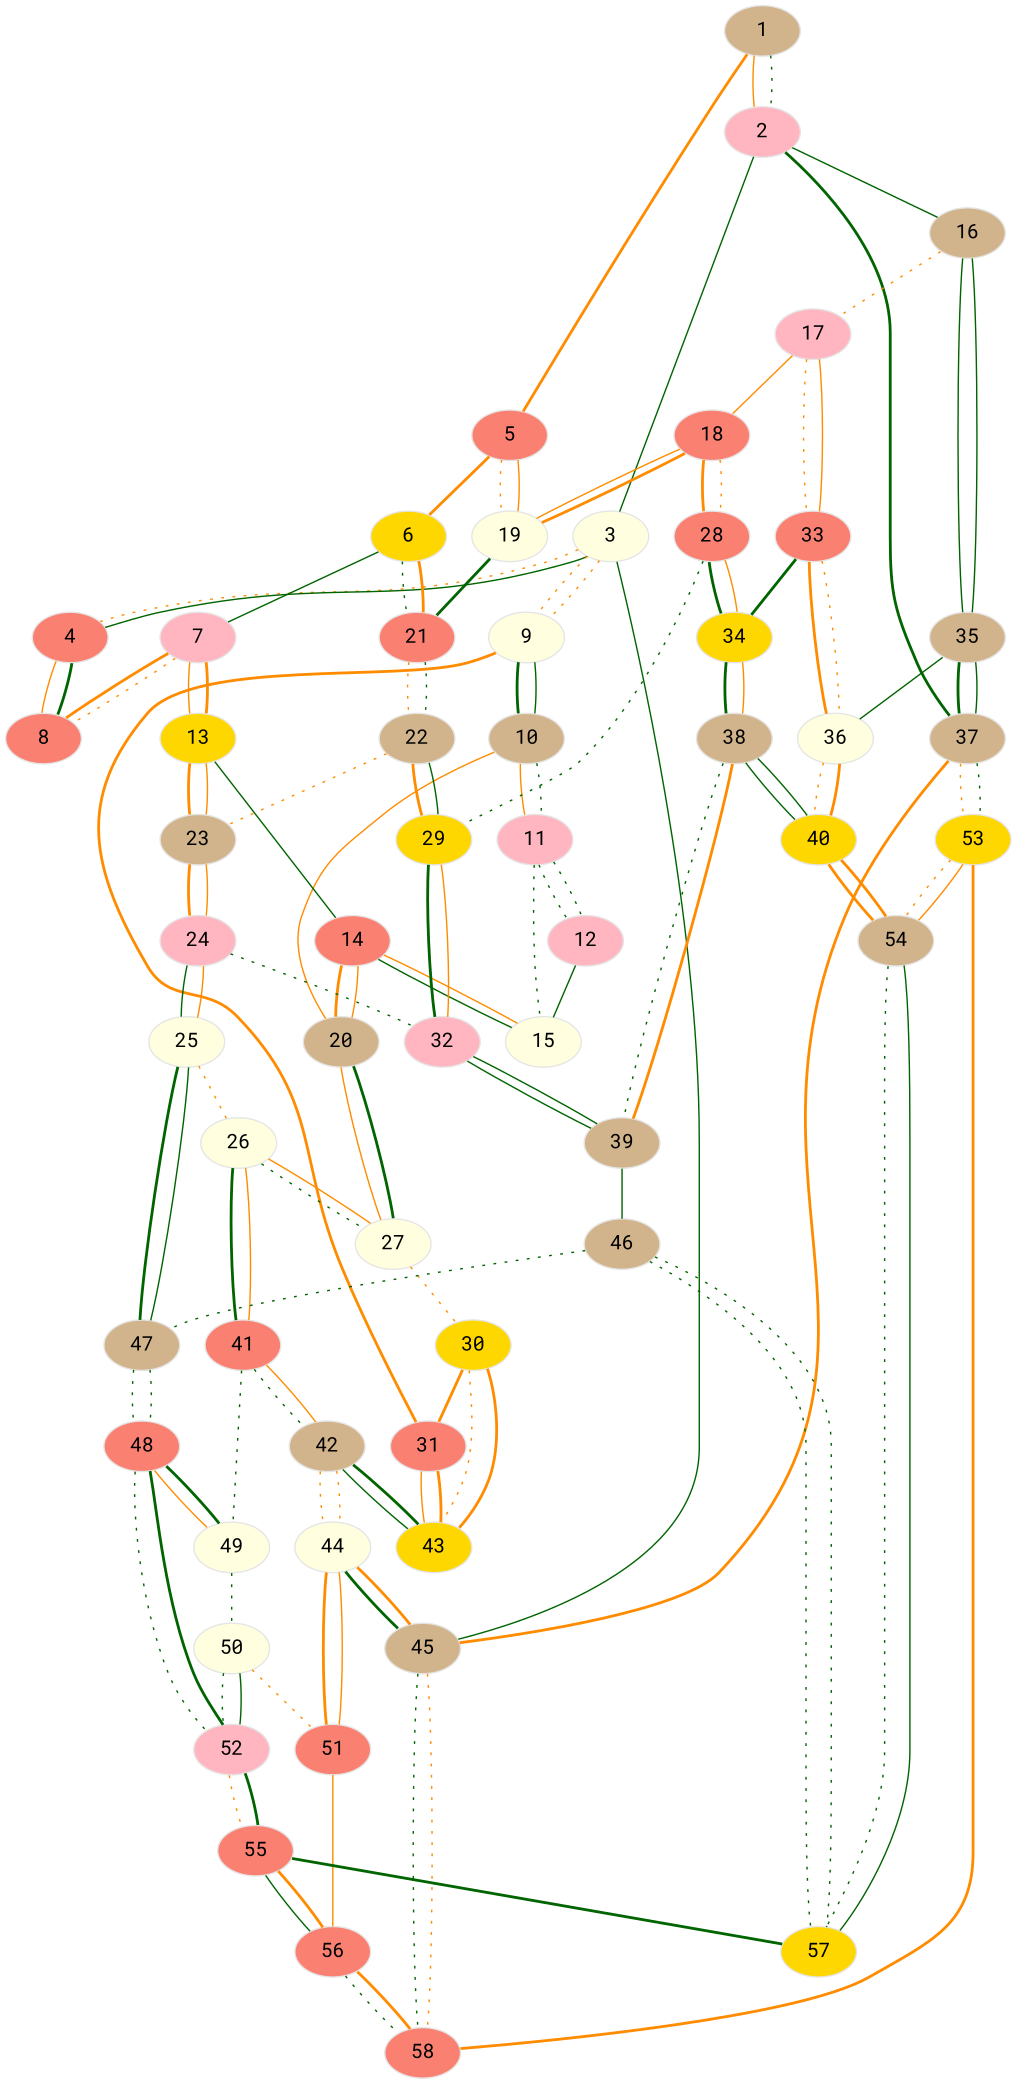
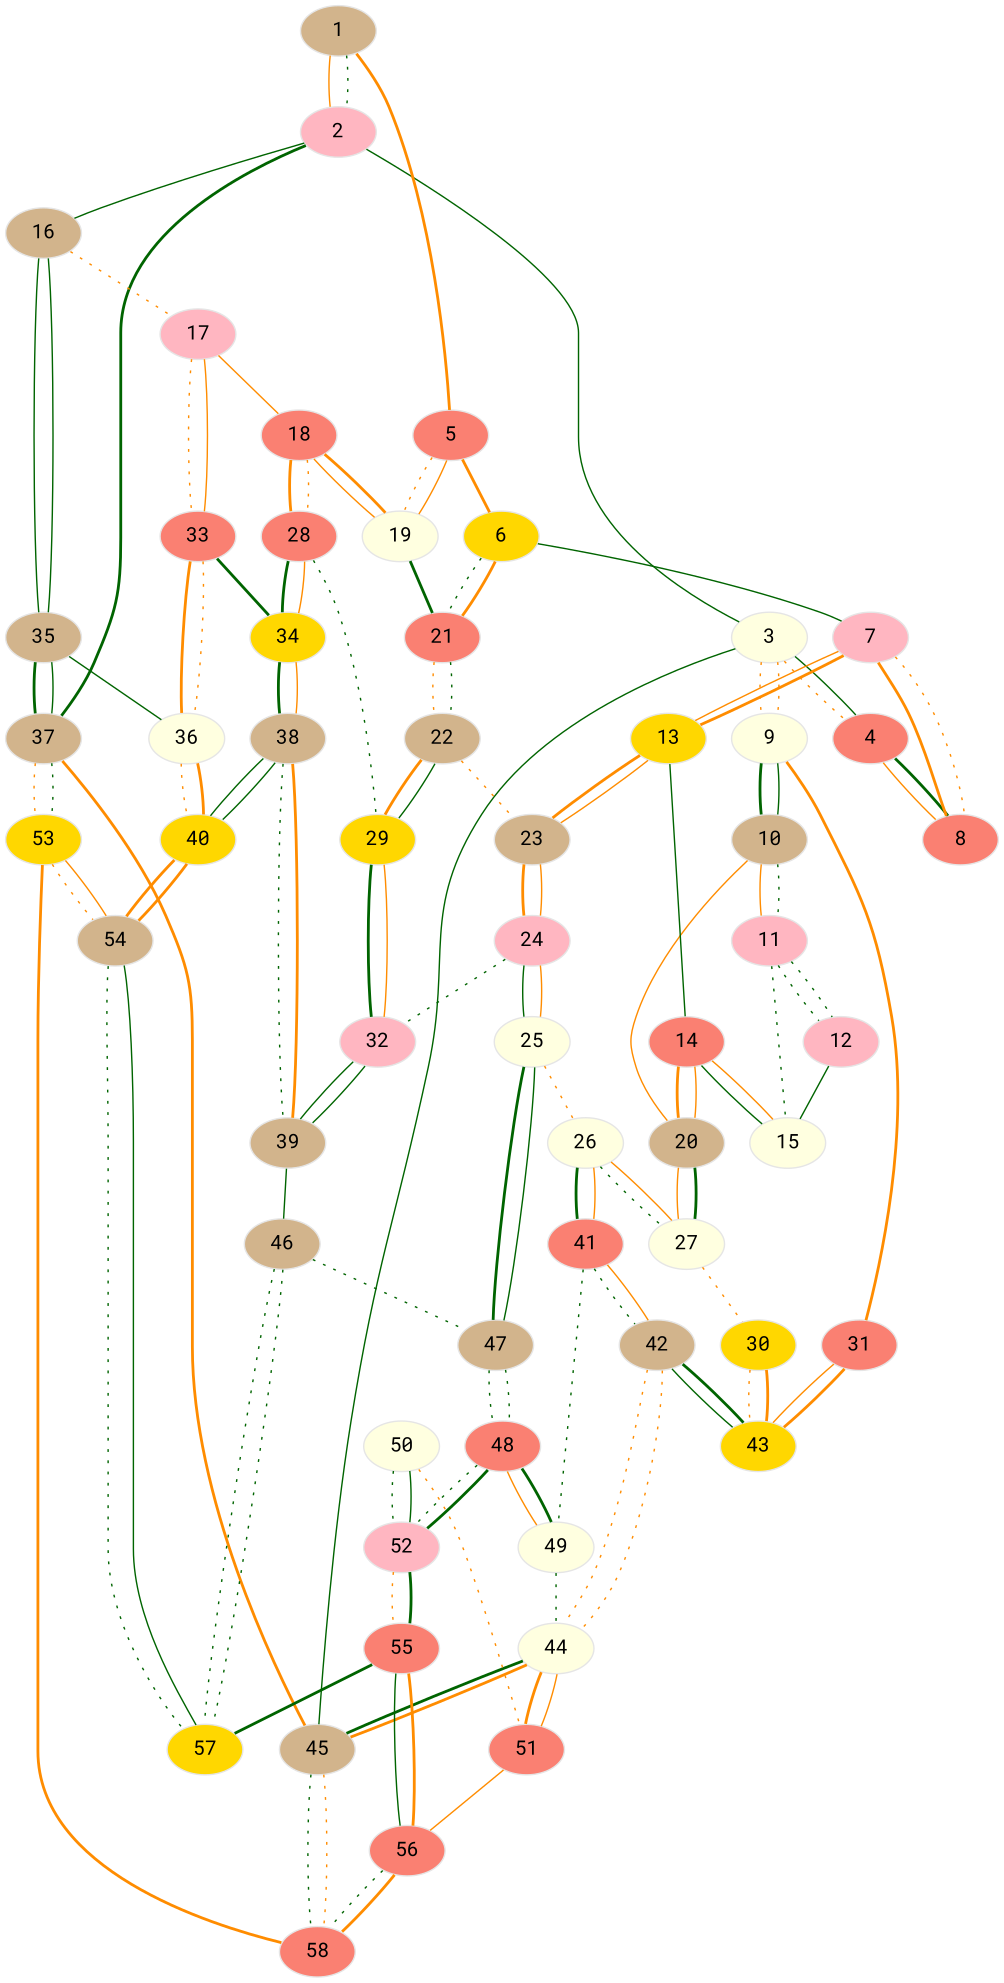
edge "30" -- "31": removed
edge "49" -- "50": now "49" -- "44"
